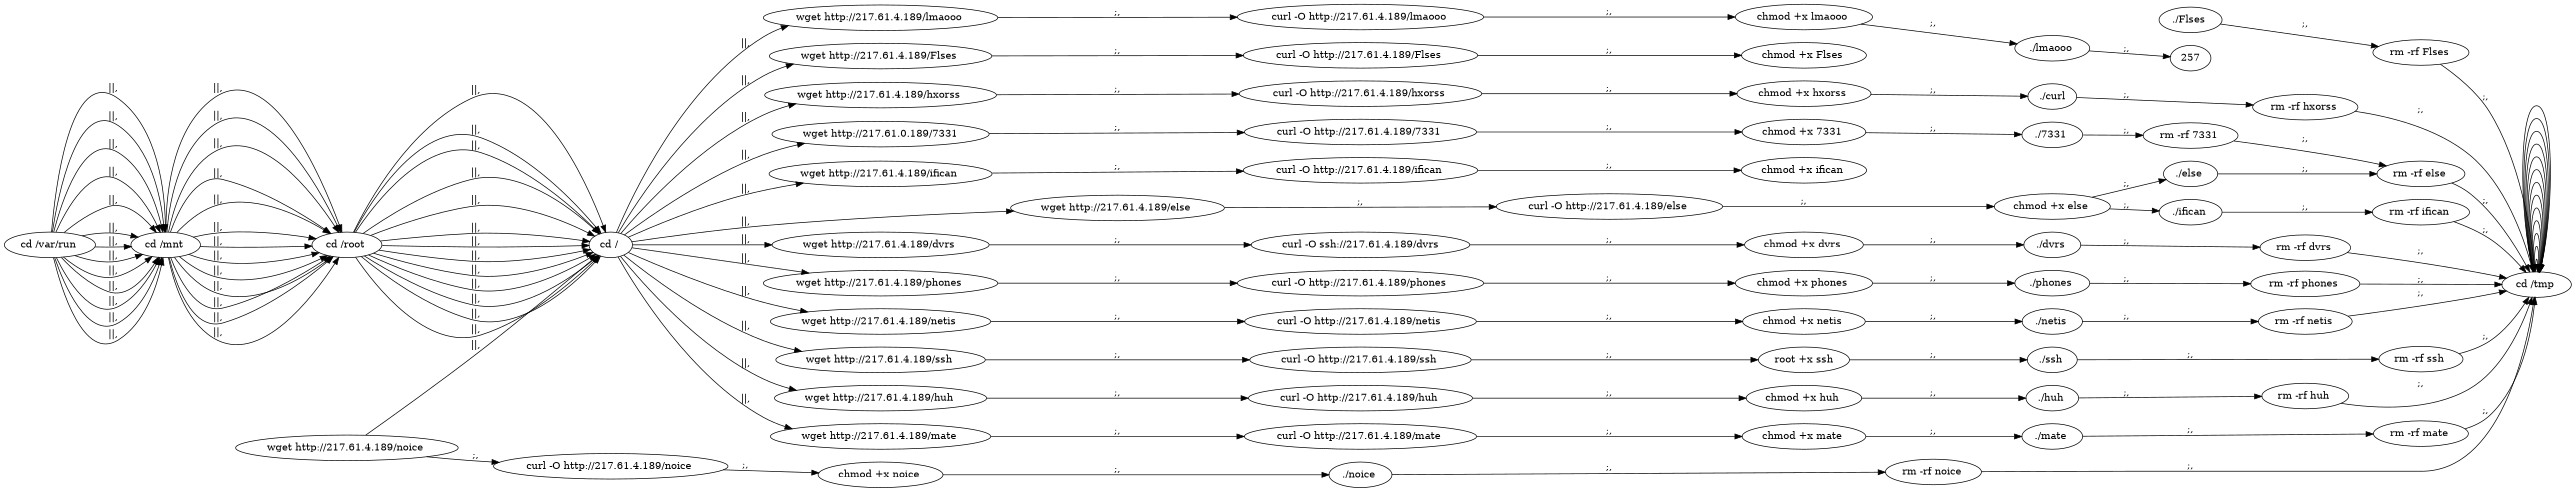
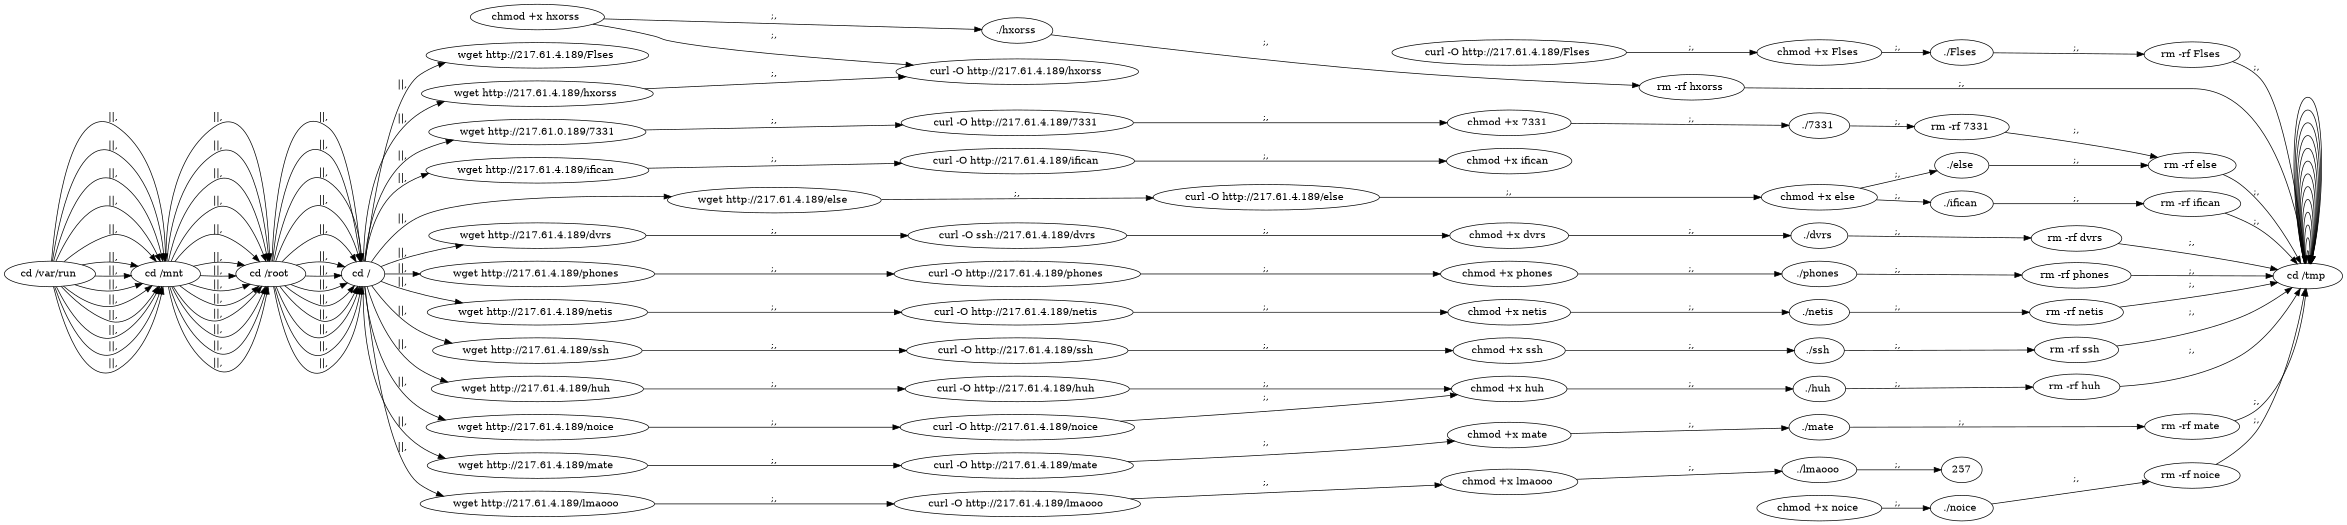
edge "chmod +x Flses" -> "./Flses": added, label ";,"
edge "wget http://217.61.4.189/Flses" -> "curl -O http://217.61.4.189/Flses": removed, label ";,"
edge "curl -O http://217.61.4.189/hxorss" -> "chmod +x hxorss": reversed
node "./curl": label "./curl" -> "./hxorss"
edge "wget http://217.61.4.189/noice" -> "cd /": reversed
node "root +x ssh": label "root +x ssh" -> "chmod +x ssh"
edge "curl -O http://217.61.4.189/noice" -> "chmod +x noice": now "curl -O http://217.61.4.189/noice" -> "chmod +x huh"
